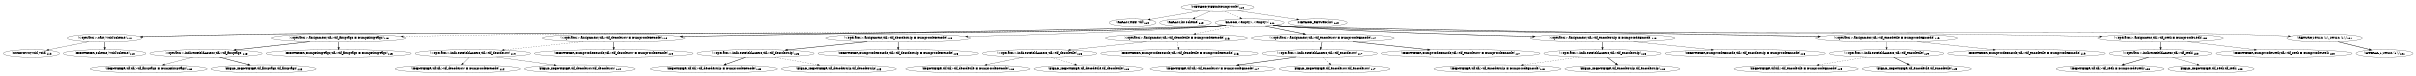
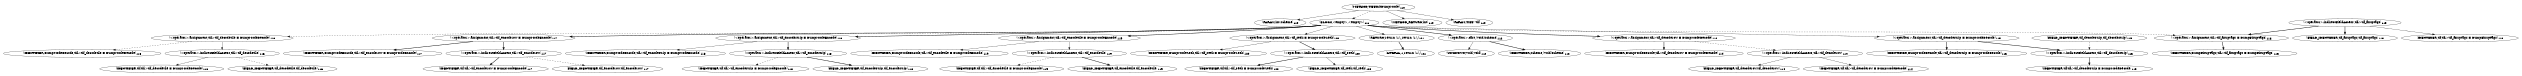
edge "(<operator>.assignment,tif->tif_fixuptags = DumpFixupTags)" -> "(<operator>.indirectFieldAccess,tif->tif_fixuptags)": reversed
edge "(<operator>.indirectFieldAccess,tif->tif_decodestrip)" -> "(FIELD_IDENTIFIER,tif_decodestrip,tif_decodestrip)": reversed
